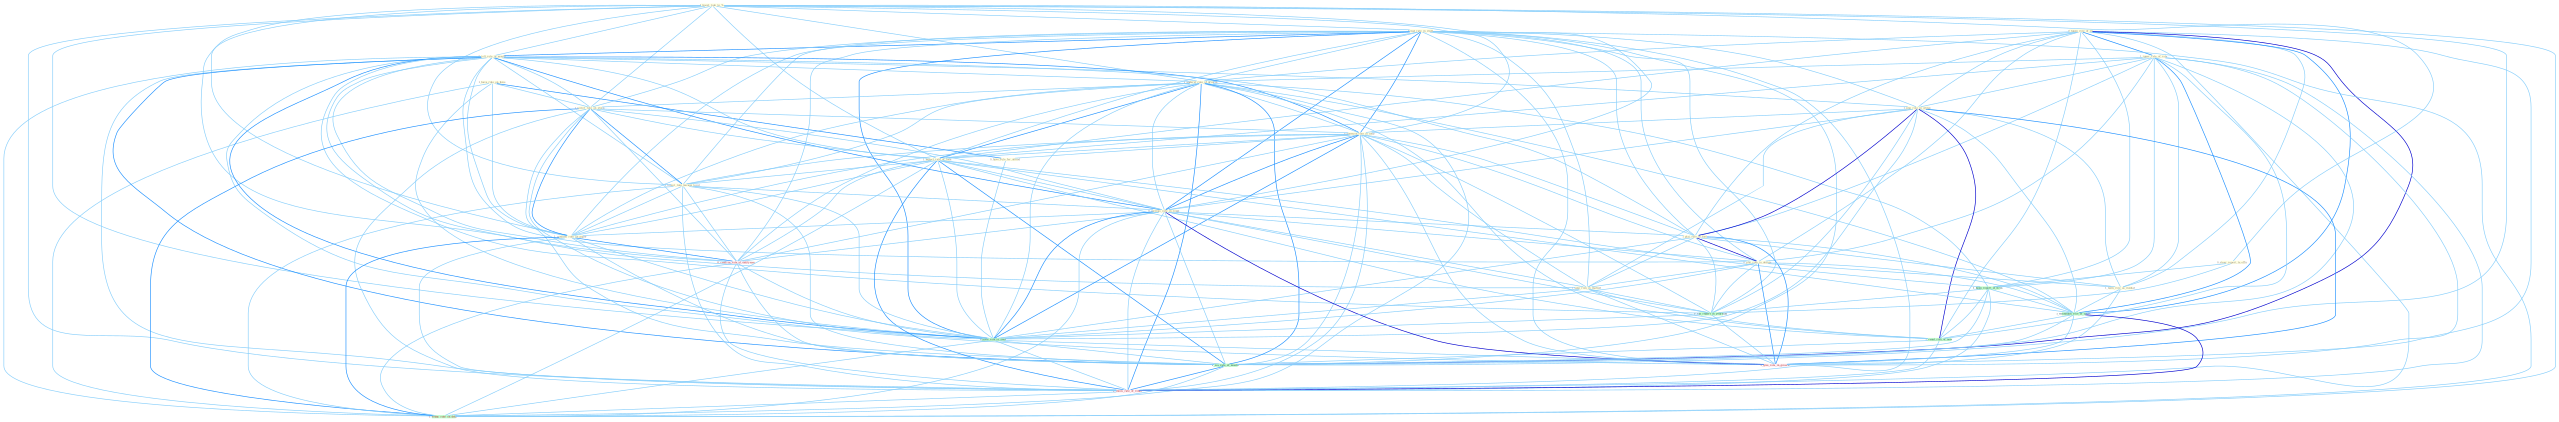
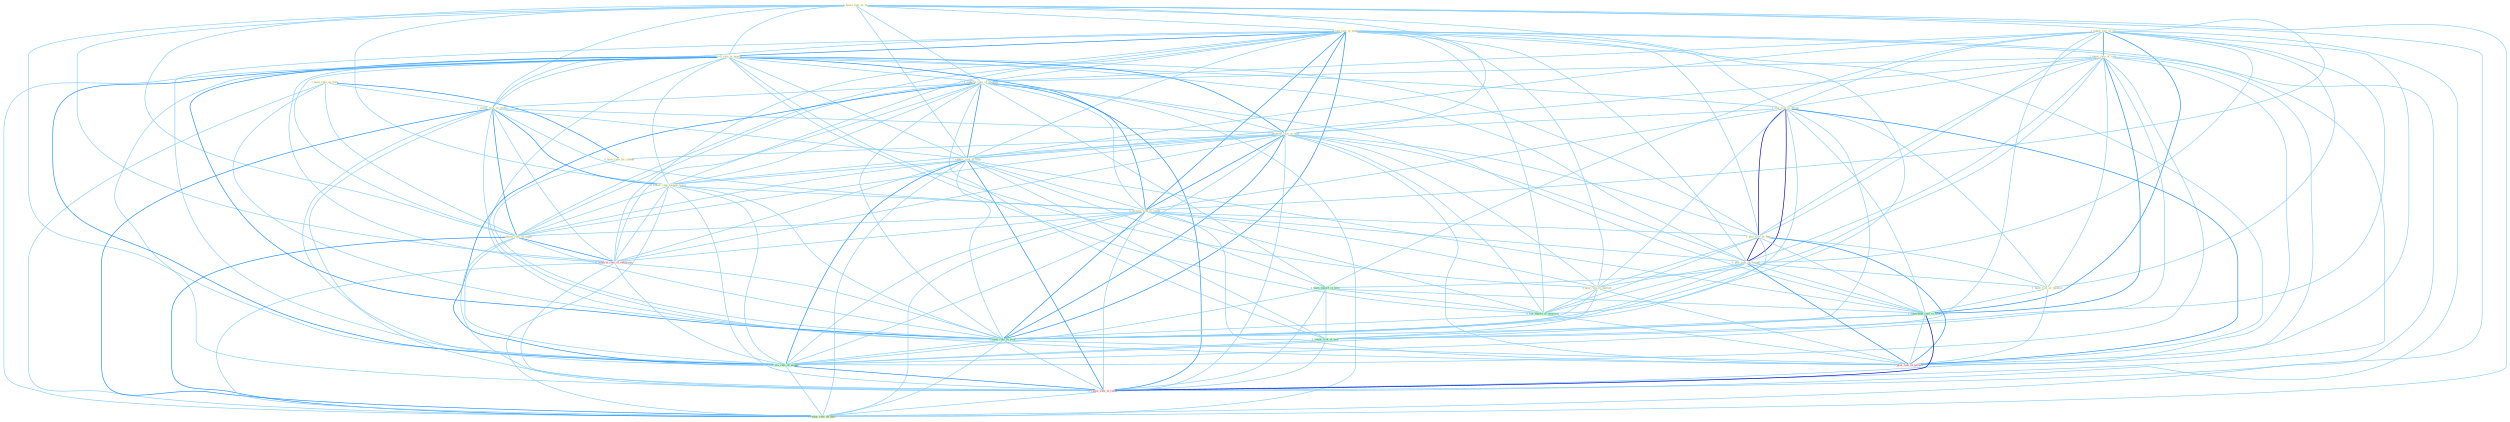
edge "1_plai_role_in_group" -- "1_count_risk_of_new": now "1_plai_role_in_group" -- "0_plai_role_in_design"
node "0_steer_report_to_offic": removed
edge "0_taken_role_of_on" -- "1_wa_rate_of_month": color #0000cd -> #87cefa
edge "0_increas_rate_in_coupl" -- "1_give_role_in_govern": color #0000cd -> #87cefa
